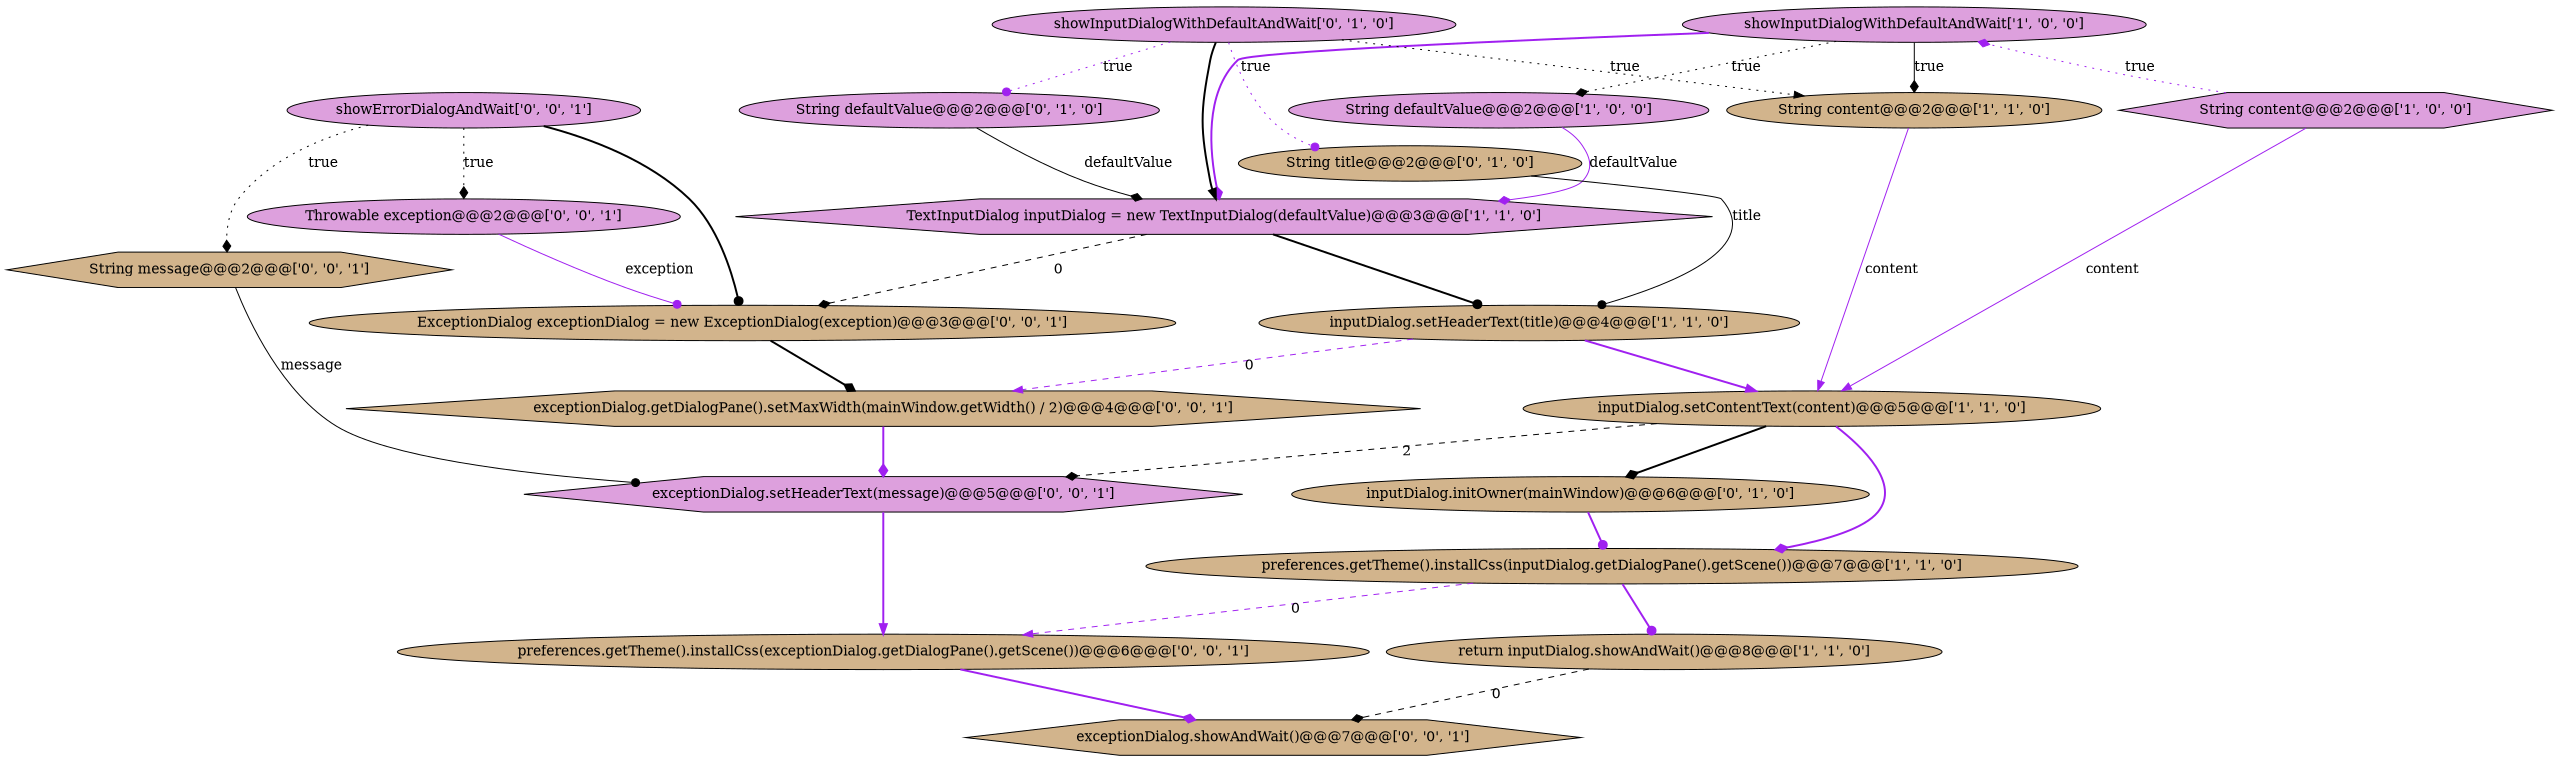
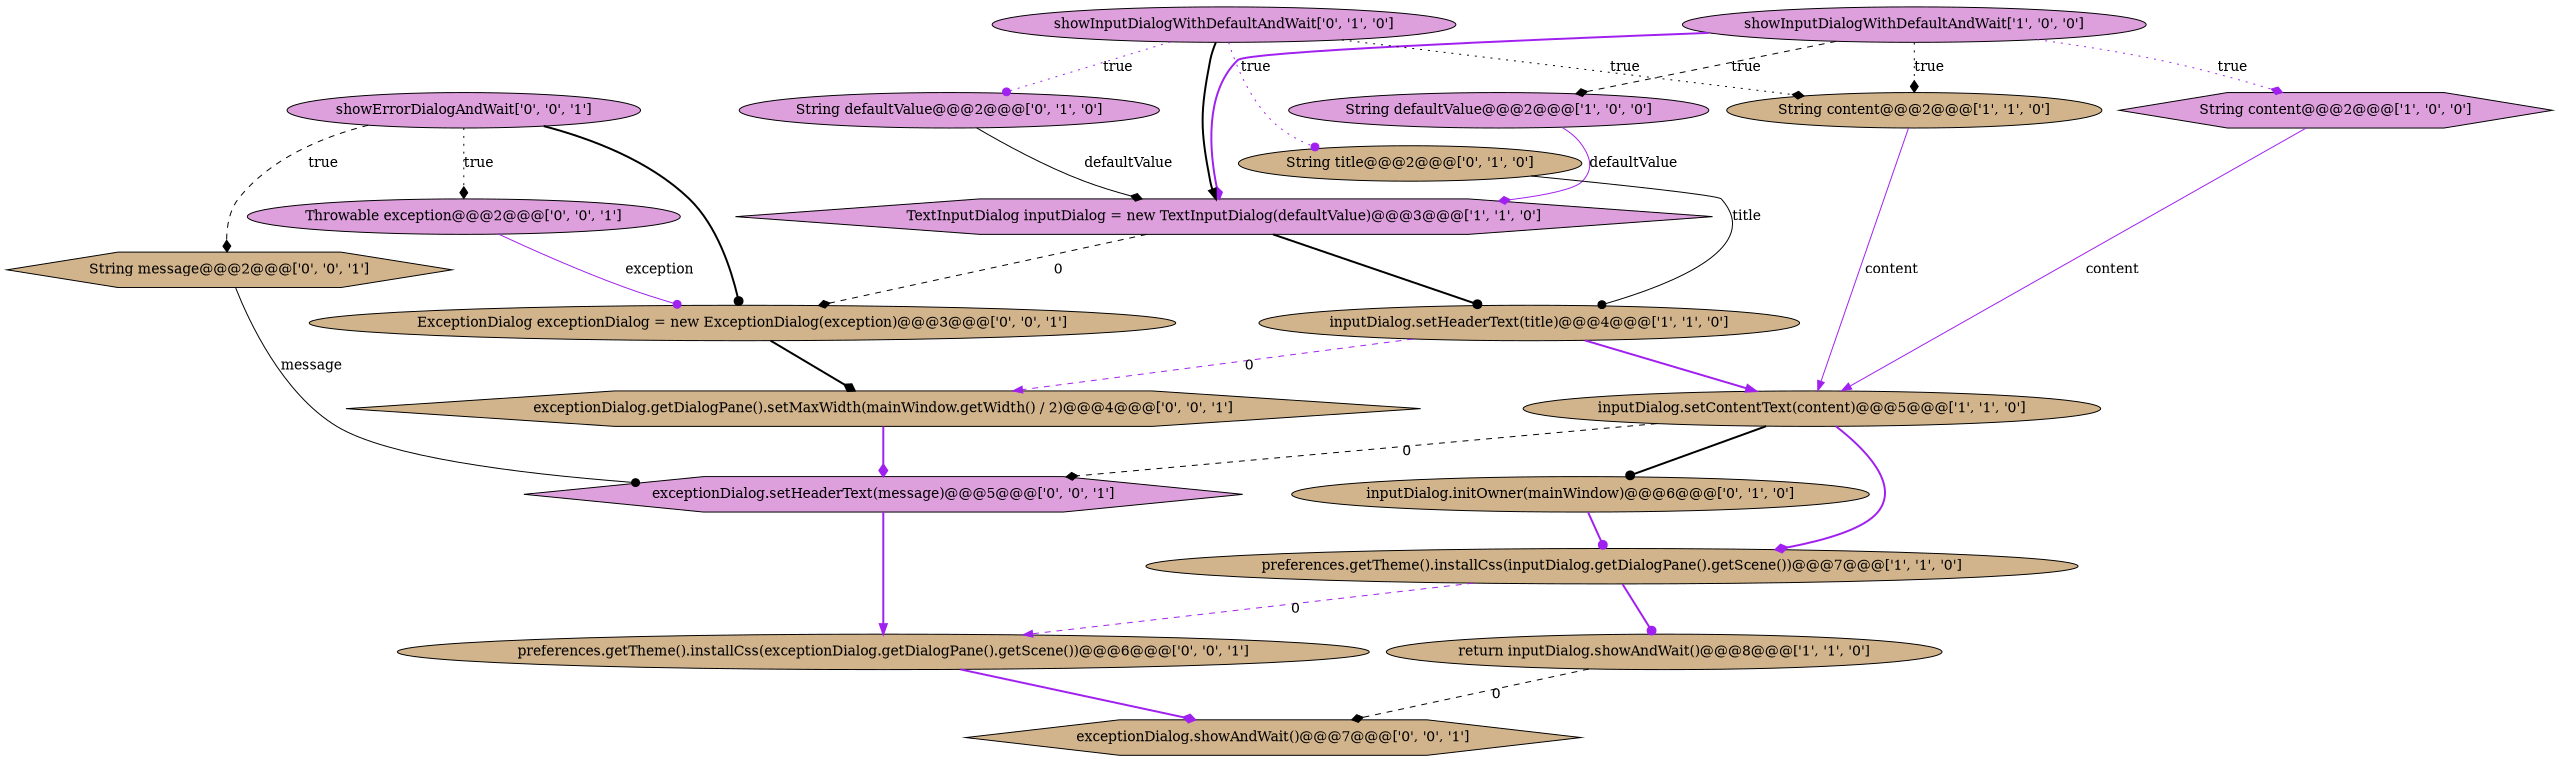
edge "showInputDialogWithDefaultAndWait['1', '0', '0']" -> "String content@@@2@@@['1', '1', '0']": style solid -> dotted
edge "showInputDialogWithDefaultAndWait['1', '0', '0']" -> "String defaultValue@@@2@@@['1', '0', '0']": style dotted -> dashed
edge "showInputDialogWithDefaultAndWait['0', '1', '0']" -> "String content@@@2@@@['1', '1', '0']": arrowhead normal -> diamond
edge "String content@@@2@@@['1', '0', '0']" -> "showInputDialogWithDefaultAndWait['1', '0', '0']": reversed
edge "showErrorDialogAndWait['0', '0', '1']" -> "String message@@@2@@@['0', '0', '1']": style dotted -> dashed
edge "inputDialog.setContentText(content)@@@5@@@['1', '1', '0']" -> "inputDialog.initOwner(mainWindow)@@@6@@@['0', '1', '0']": arrowhead diamond -> dot
edge "inputDialog.setContentText(content)@@@5@@@['1', '1', '0']" -> "exceptionDialog.setHeaderText(message)@@@5@@@['0', '0', '1']": label "2" -> "0"
